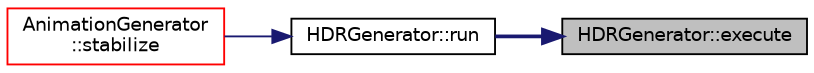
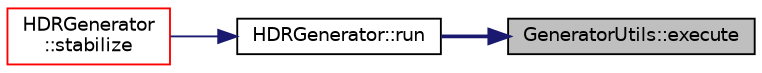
node "AnimationGenerator ::stabilize": label "AnimationGenerator ::stabilize" -> "HDRGenerator ::stabilize"
node "HDRGenerator::execute": label "HDRGenerator::execute" -> "GeneratorUtils::execute"
